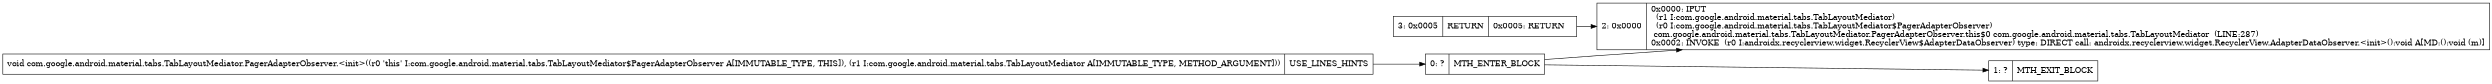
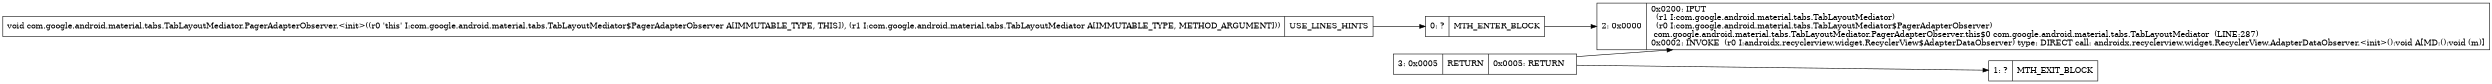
node "2: 0x0000": text "0x0000: IPUT" -> "0x0200: IPUT"
edge "0: ?" -> "1: ?": now "3: 0x0005" -> "1: ?"
